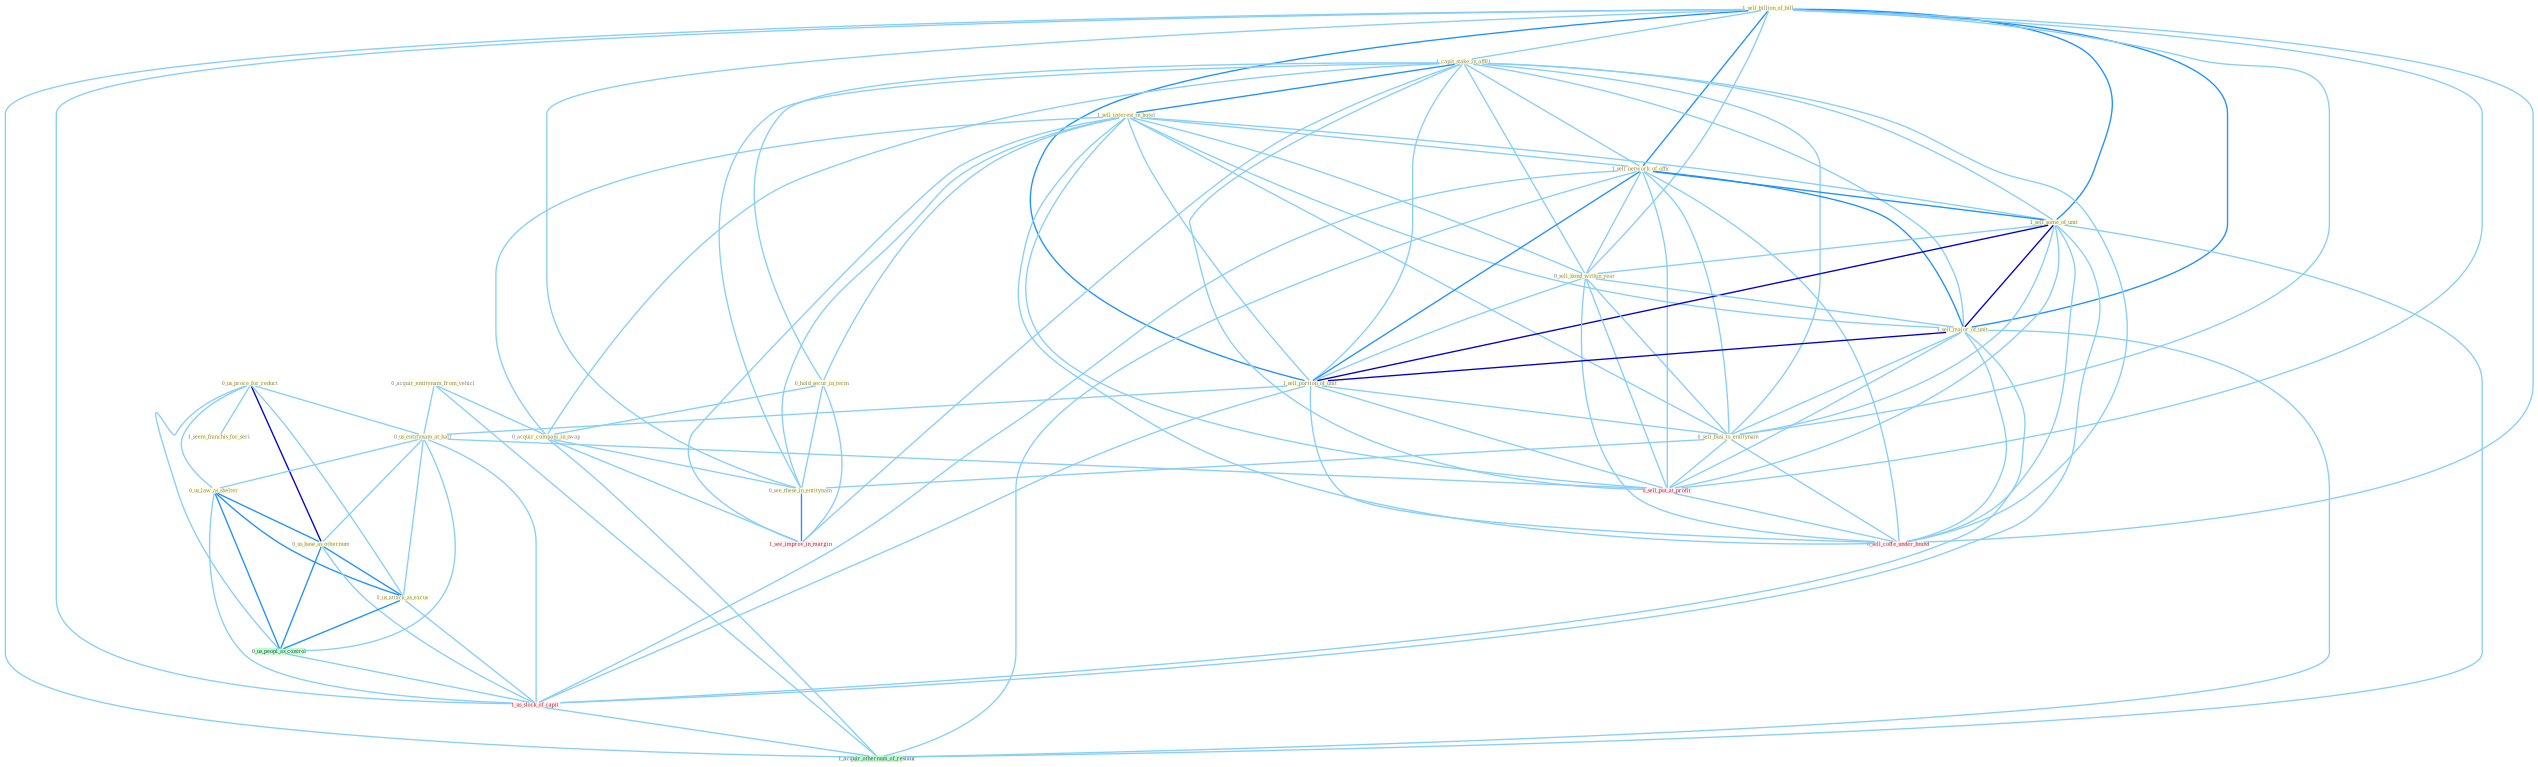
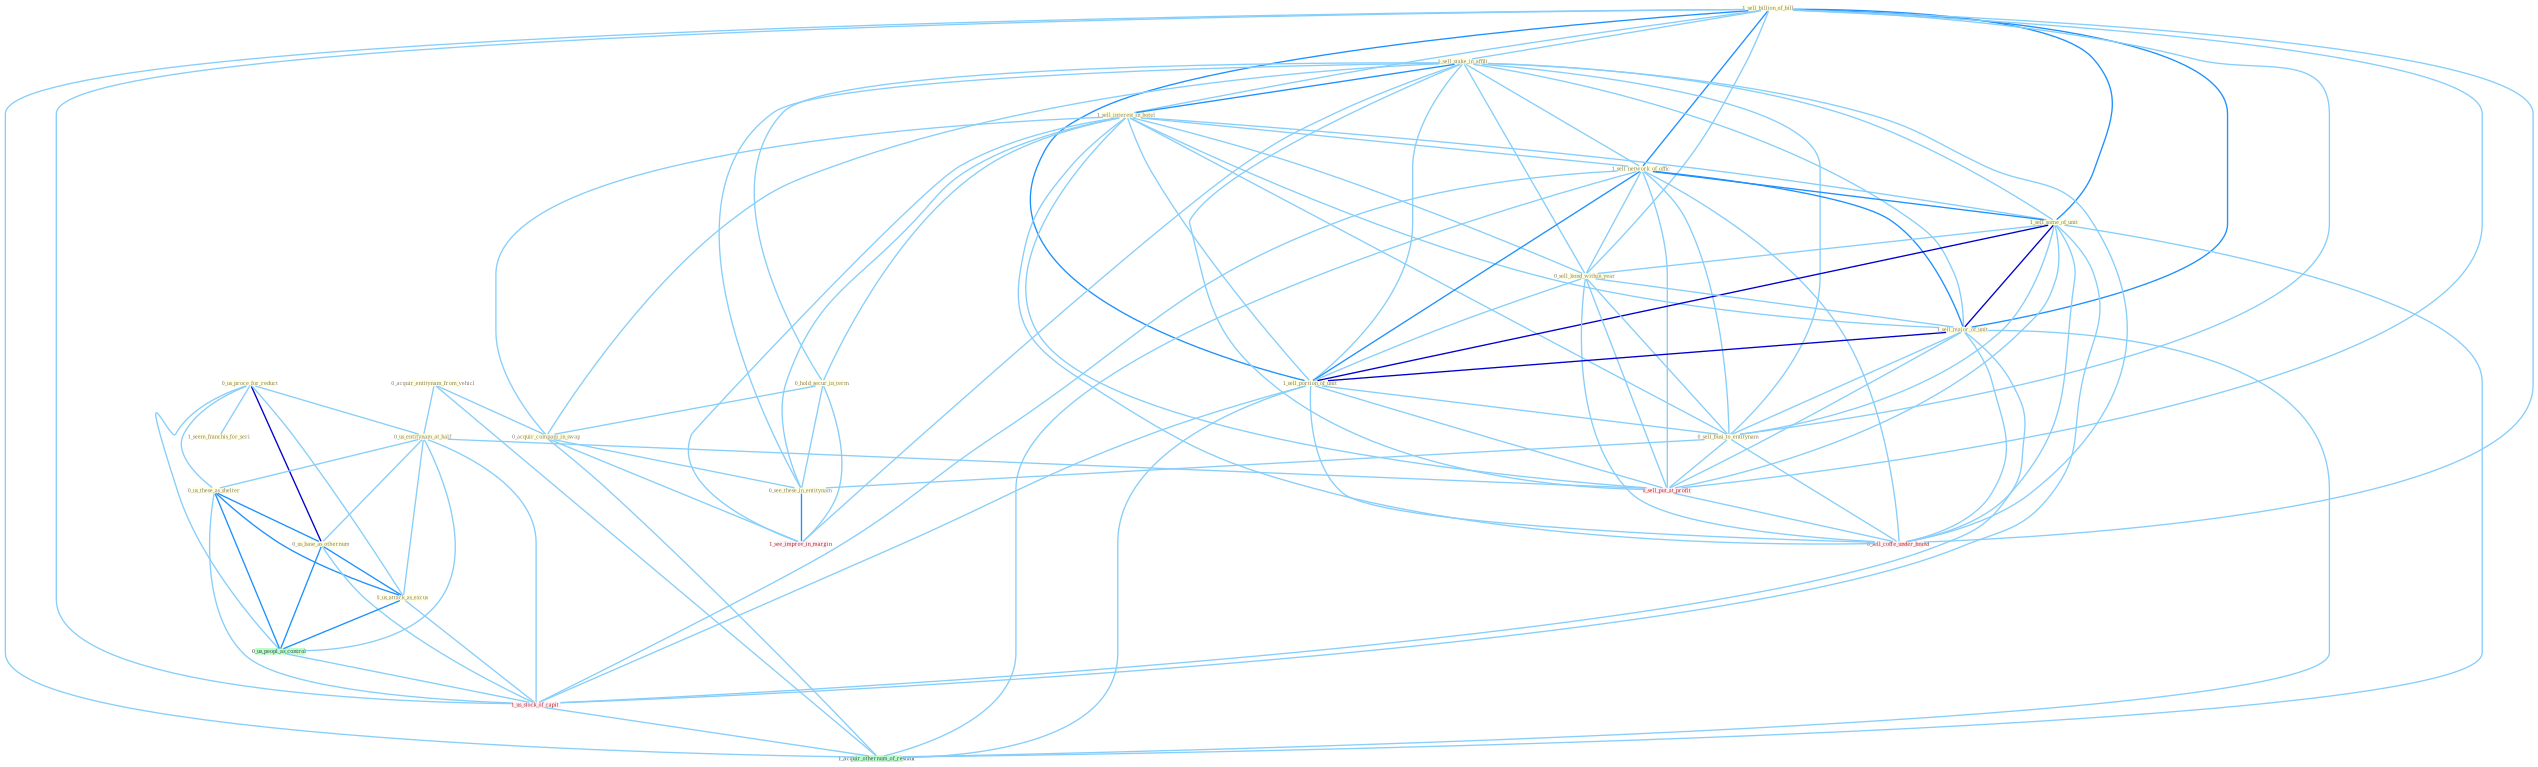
edge "1_sell_billion_of_bill" -- "0_see_these_in_entitynam": now "1_sell_billion_of_bill" -- "1_sell_interest_in_hotel"
node "1_capit_stake_in_affili": label "1_capit_stake_in_affili" -> "1_sell_stake_in_affili"
edge "1_sell_portion_of_unit" -- "0_us_entitynam_at_half": now "1_sell_portion_of_unit" -- "1_acquir_othernum_of_restaur"
node "0_us_law_as_shelter": label "0_us_law_as_shelter" -> "0_us_these_as_shelter"
